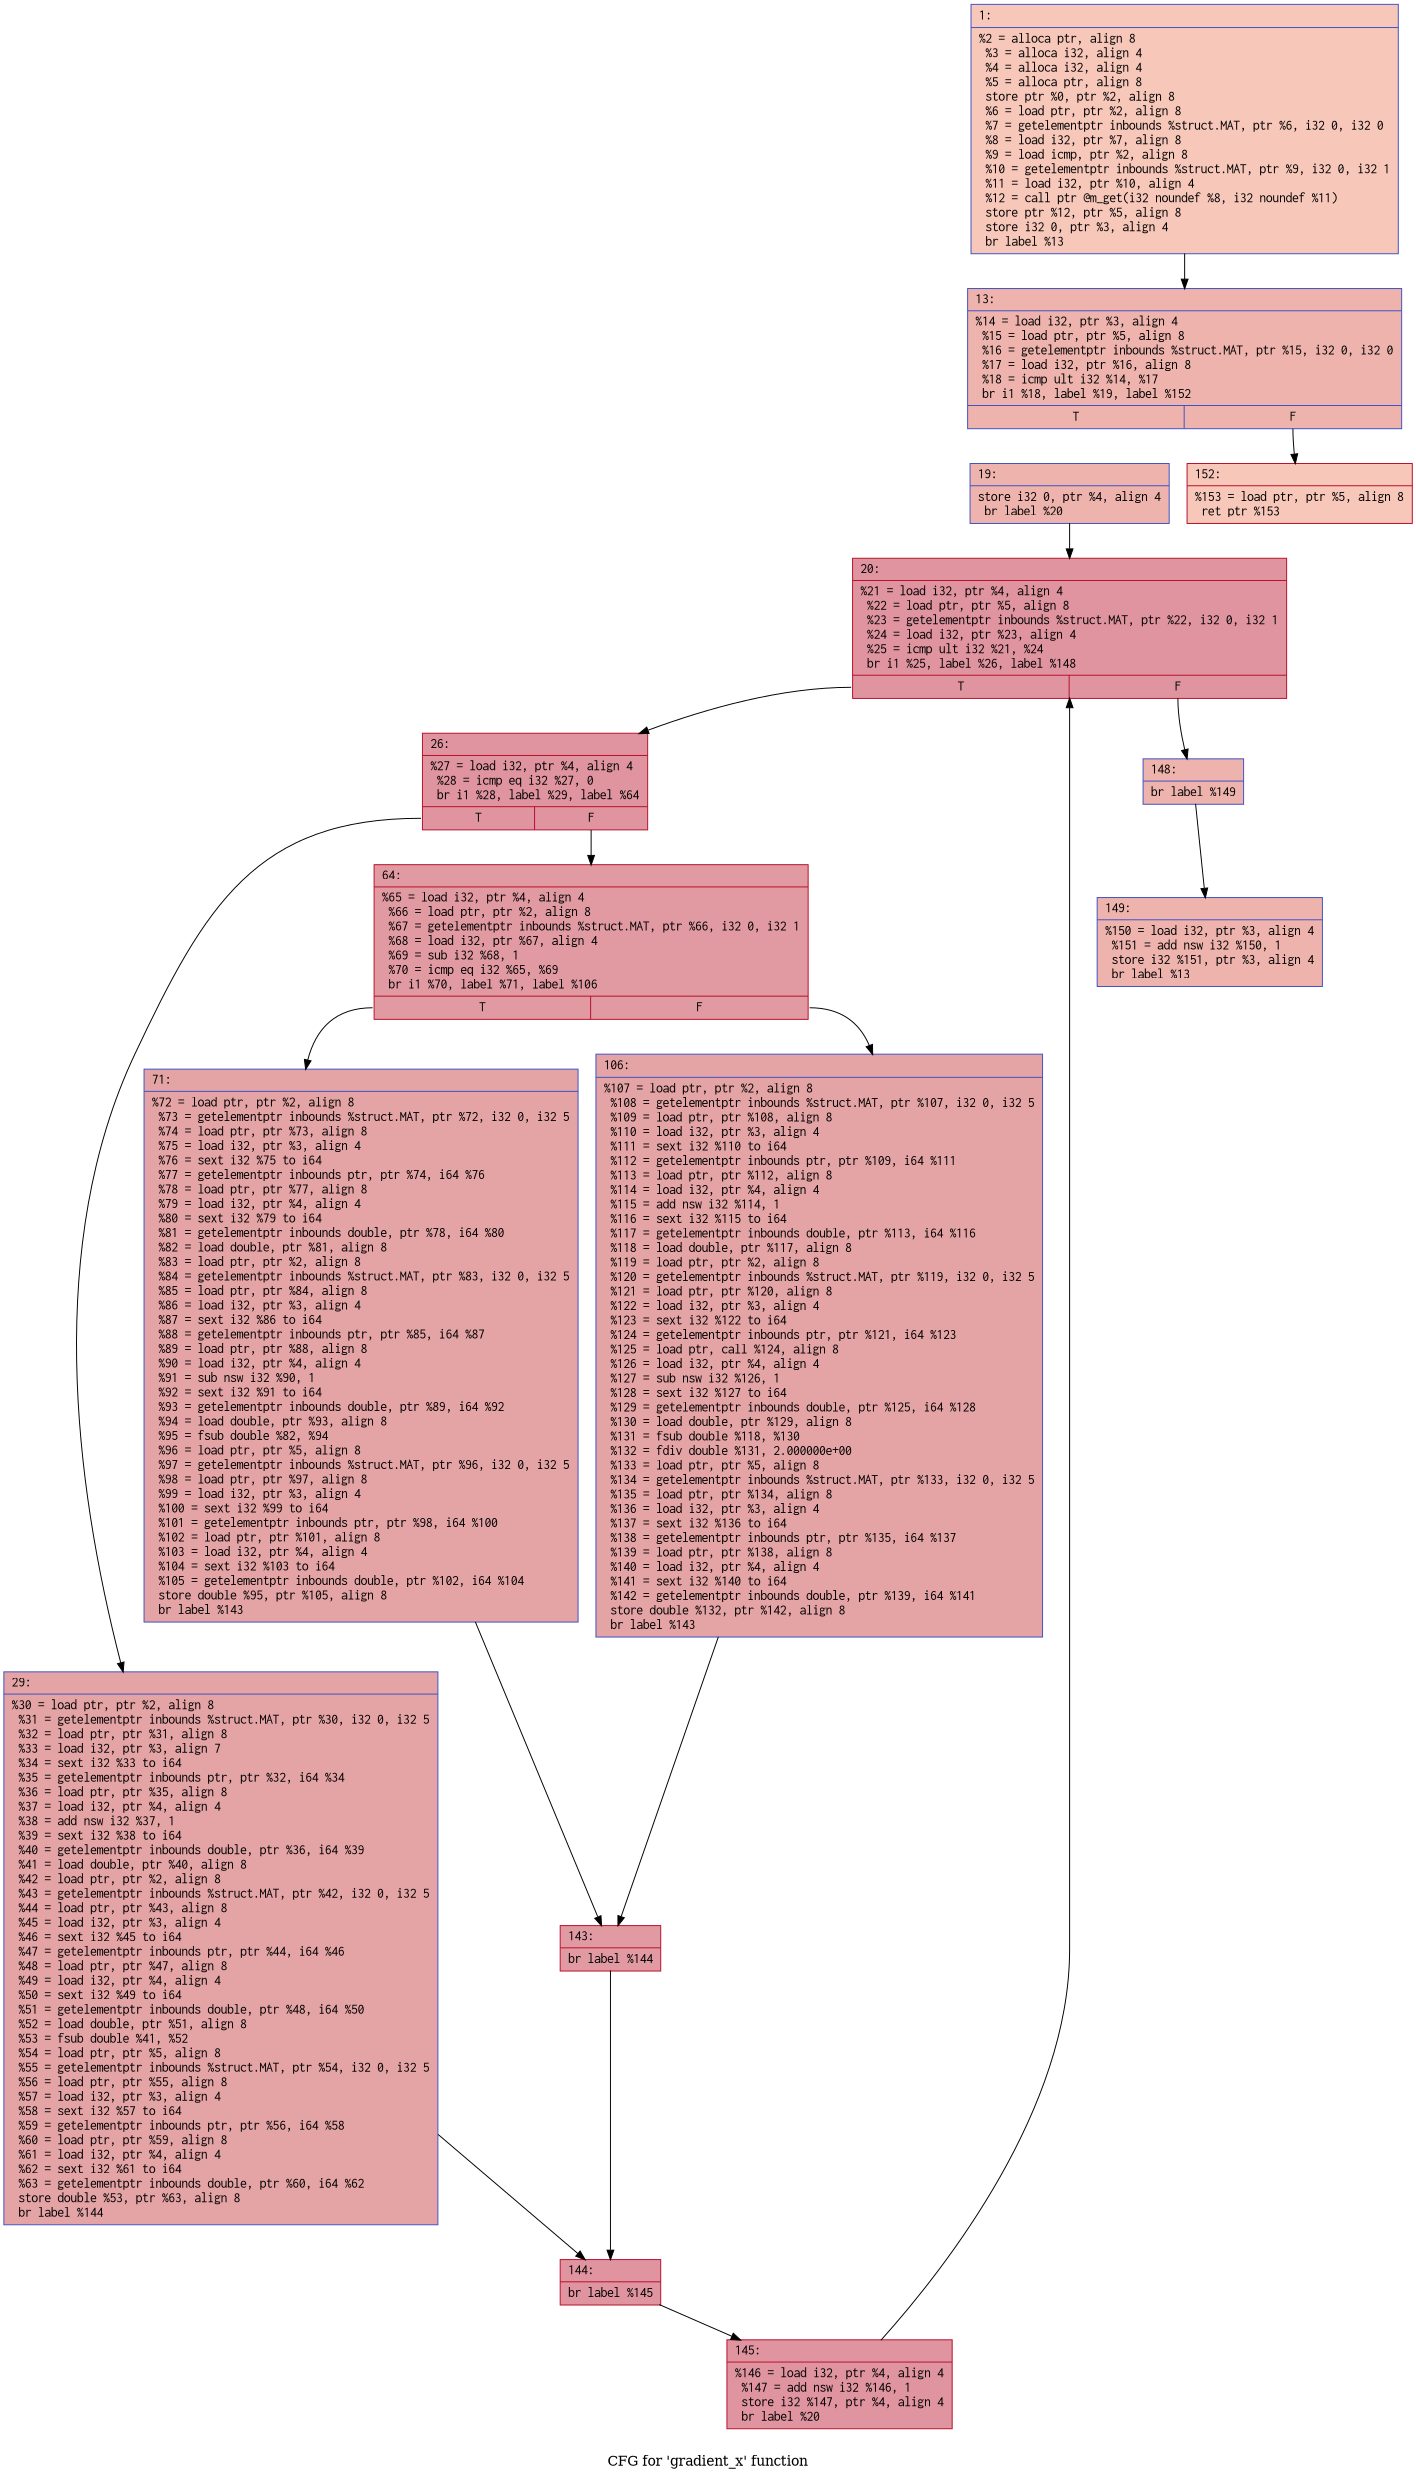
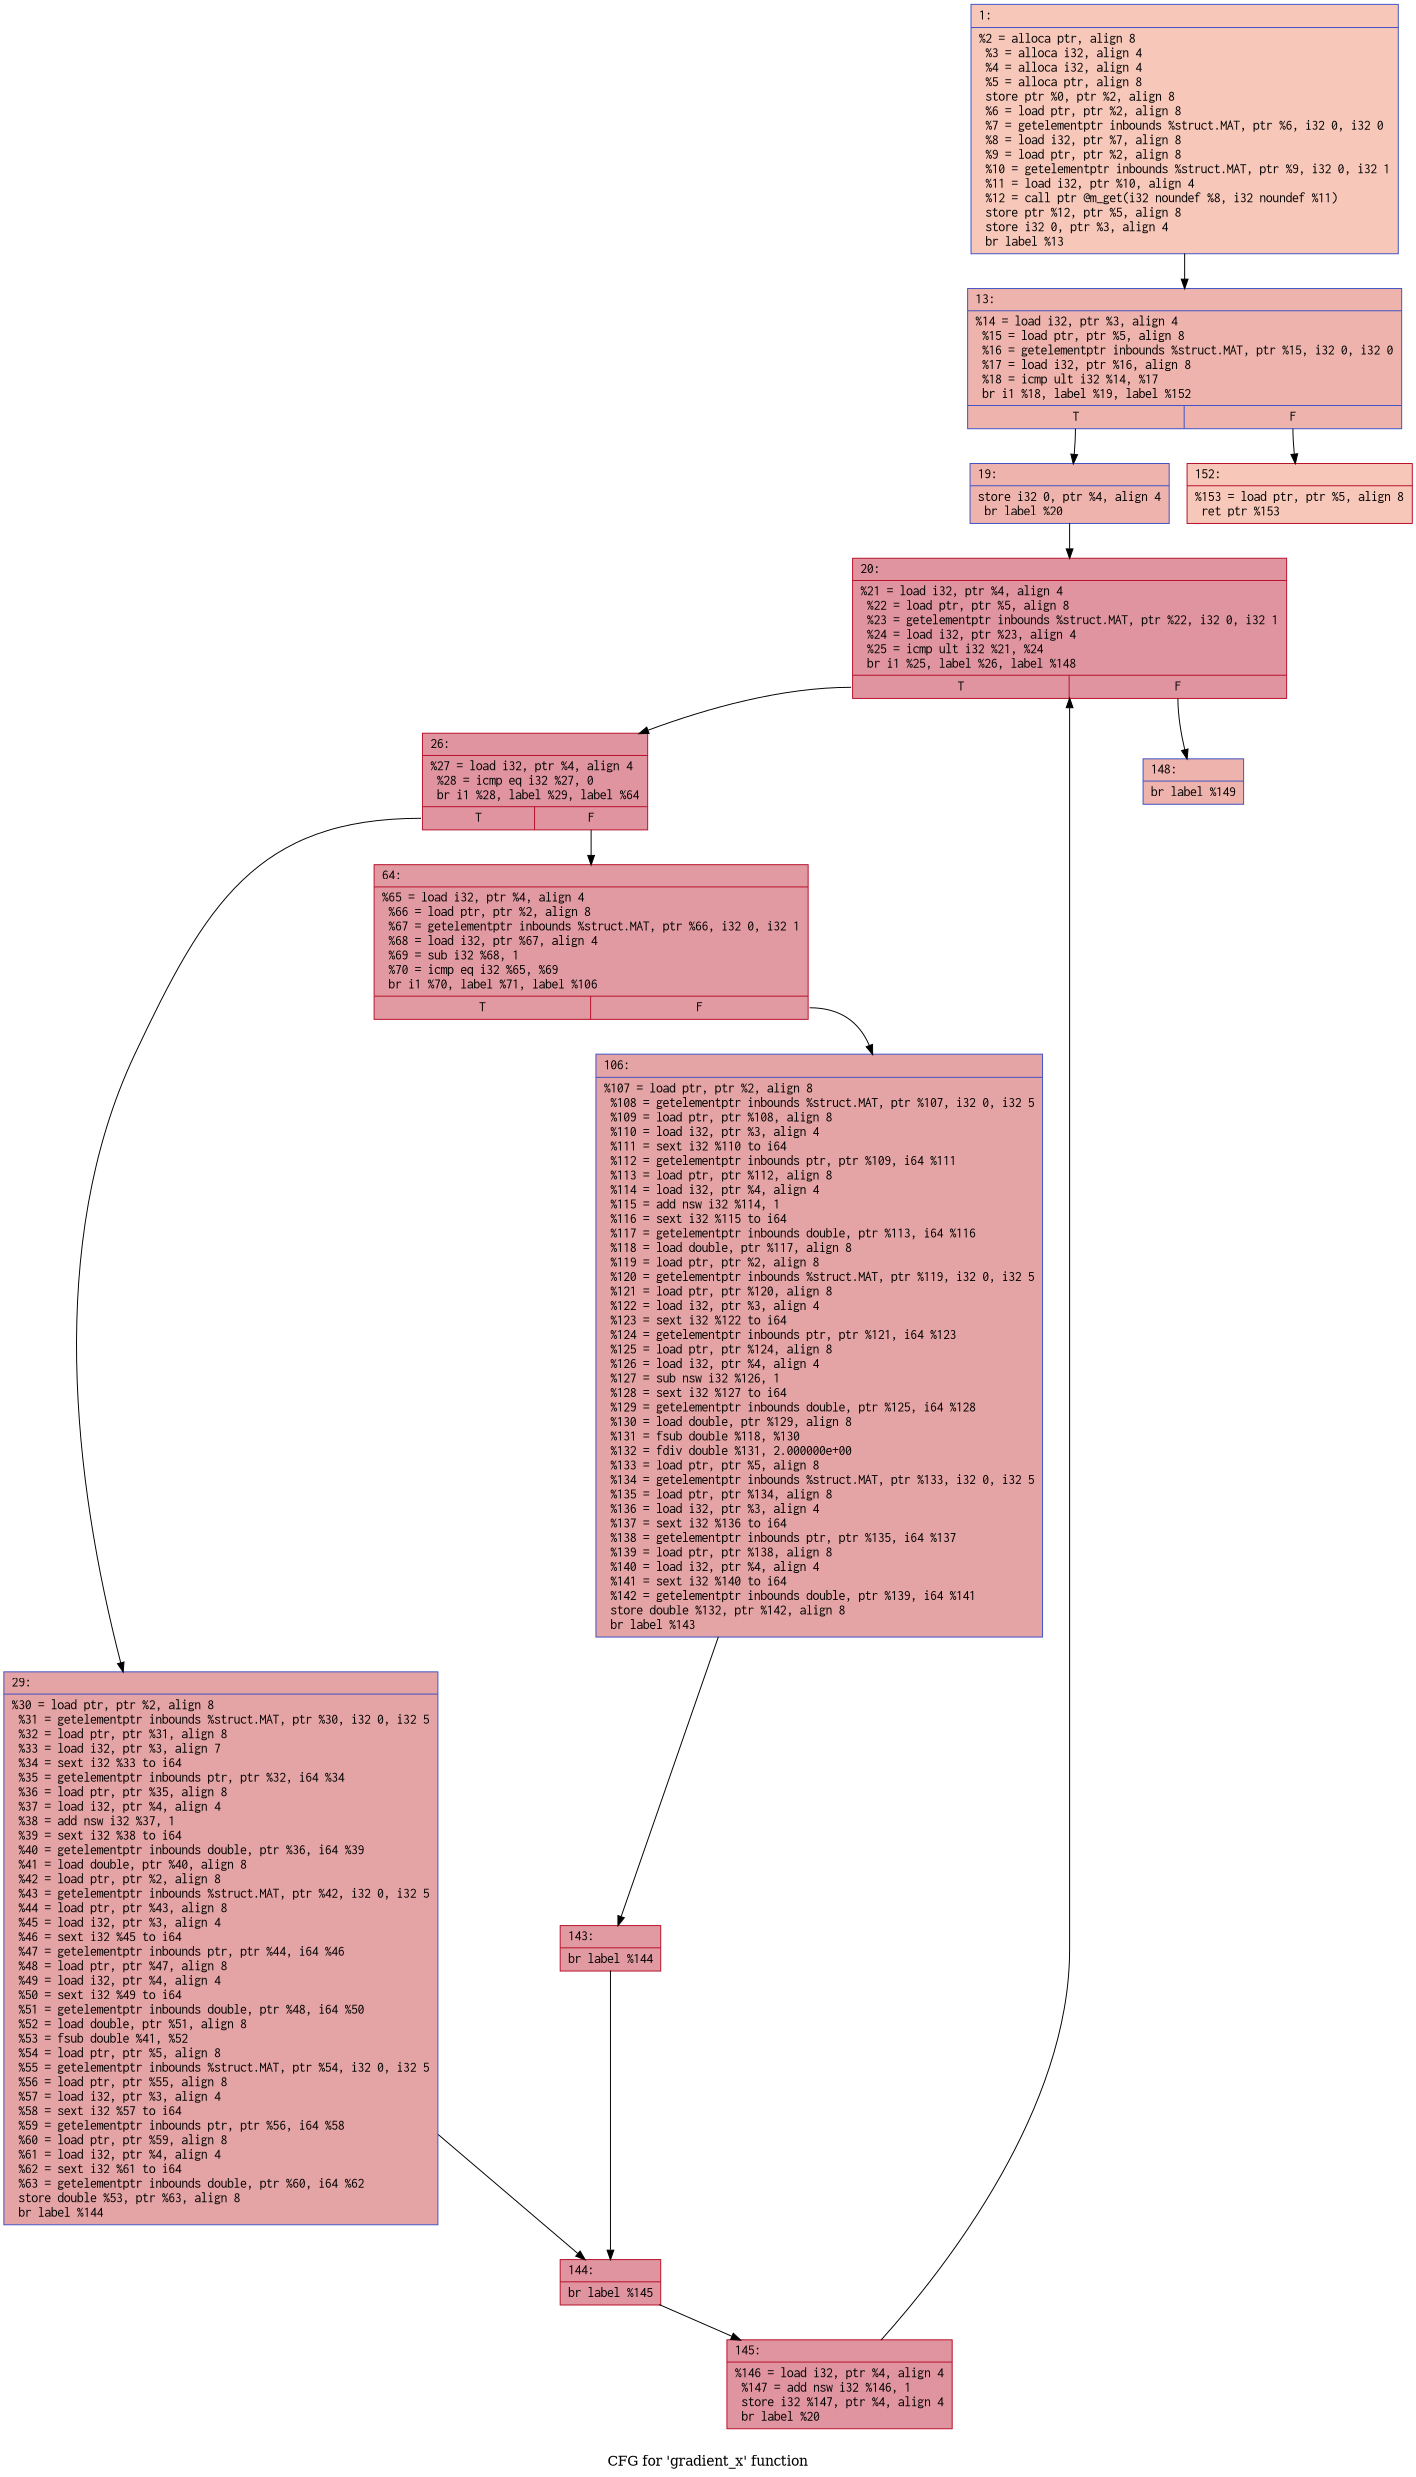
node "1:": text "%9 = load icmp, ptr %2, align 8" -> "%9 = load ptr, ptr %2, align 8"
edge "13:" -> "19:": added
node "149:": removed
node "71:": removed
node "106:": text "%125 = load ptr, call %124, align 8" -> "%125 = load ptr, ptr %124, align 8"
